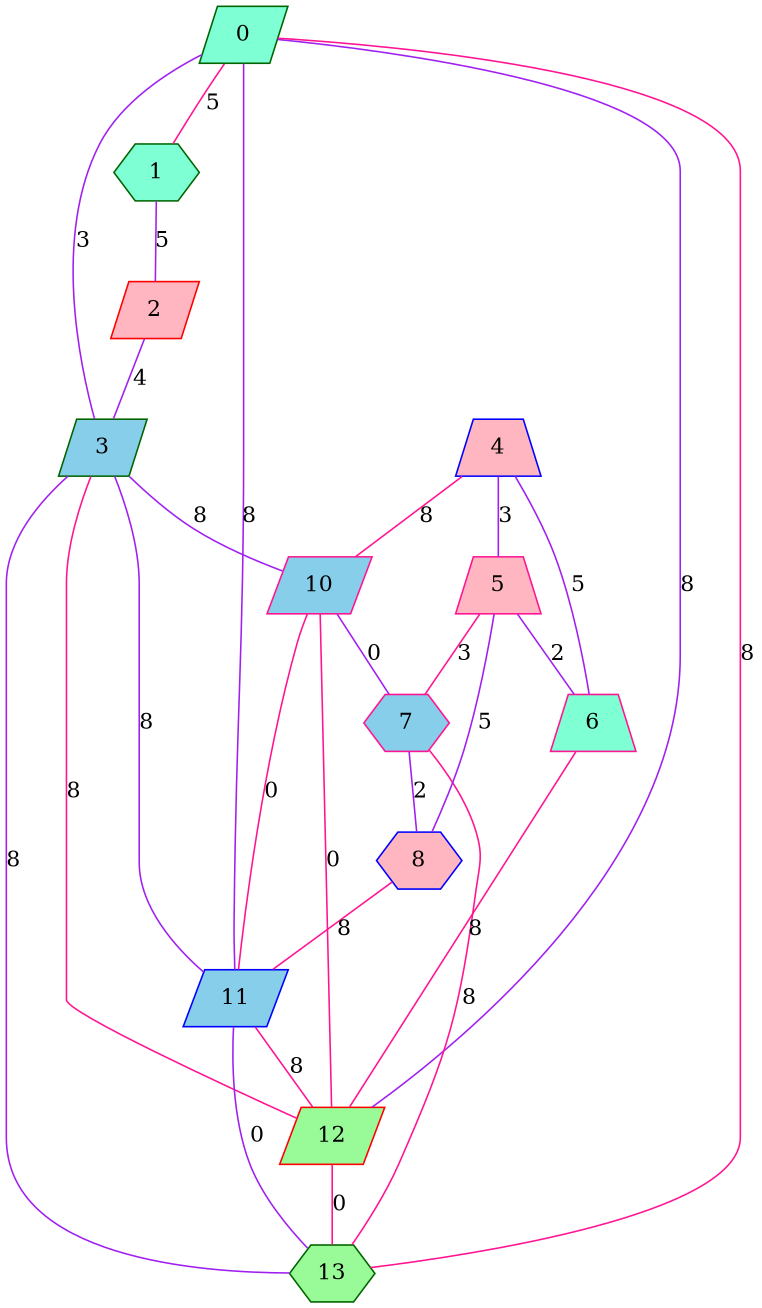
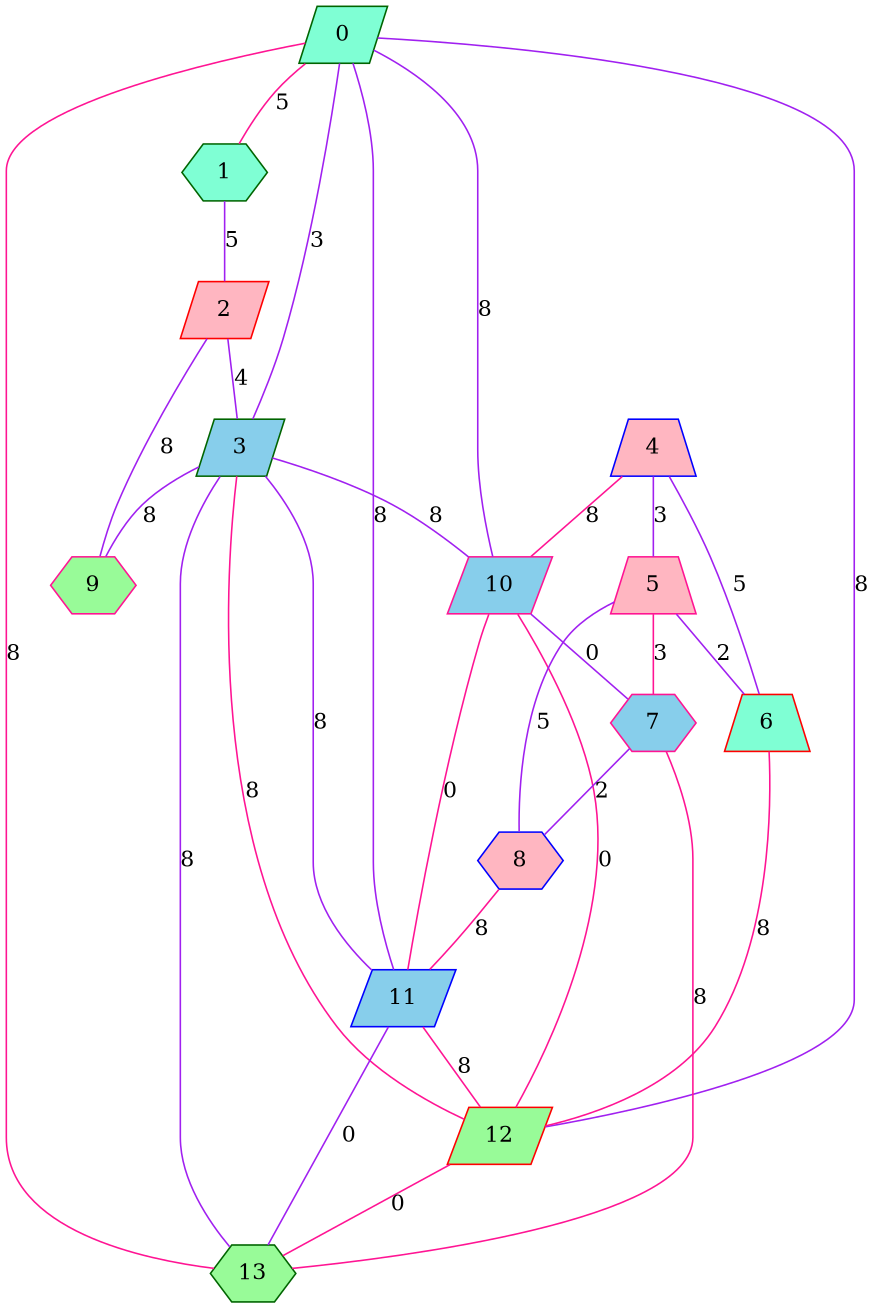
edge "0" -- "10": added, label "8"
node "9": added
node "6": color deeppink -> red
